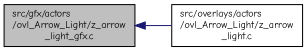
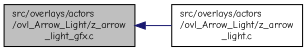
node "src/gfx/actors /ovl_Arrow_Light/z_arrow _light_gfx.c": label "src/gfx/actors /ovl_Arrow_Light/z_arrow _light_gfx.c" -> "src/overlays/actors /ovl_Arrow_Light/z_arrow _light_gfx.c"
